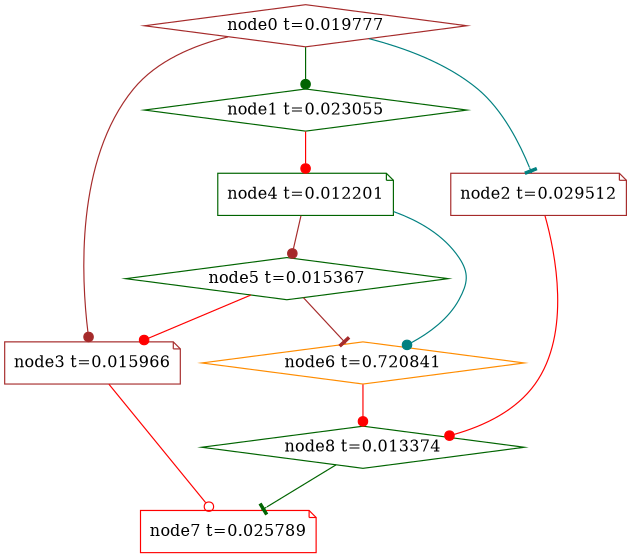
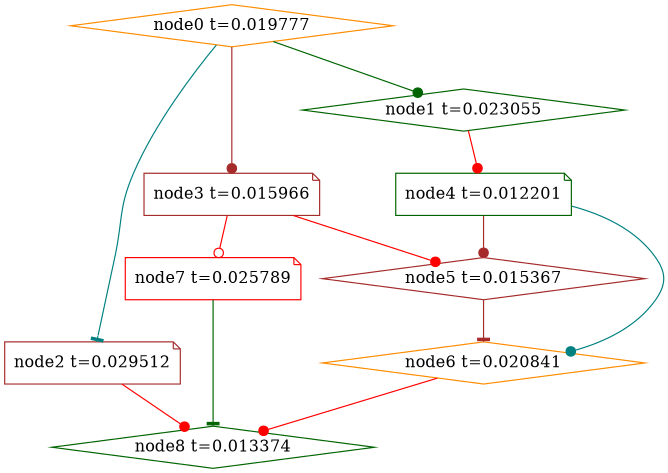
node "node0 t=0.019777": color brown -> darkorange
node "node5 t=0.015367": color darkgreen -> brown
edge "node5 t=0.015367" -> "node3 t=0.015966": reversed
node "node6 t=0.720841": label "node6 t=0.720841" -> "node6 t=0.020841"
edge "node8 t=0.013374" -> "node7 t=0.025789": reversed
